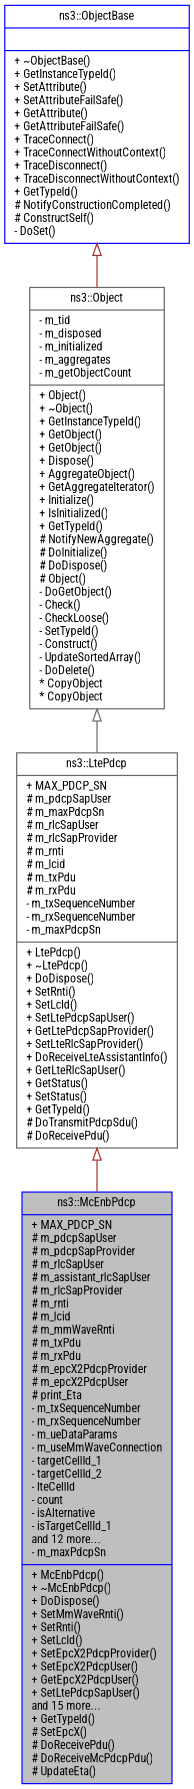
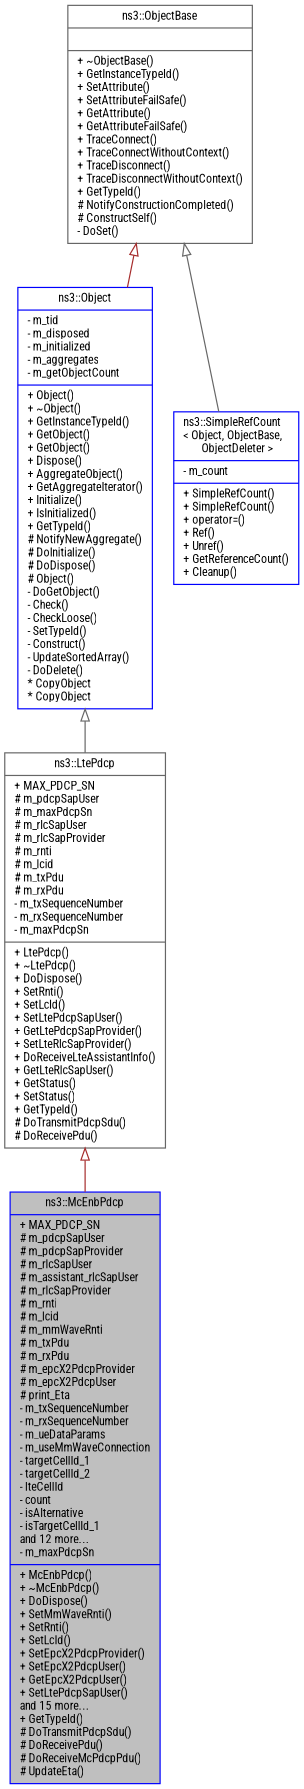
node "ns3::ObjectBase": color blue -> gray40
node "ns3::Object": color gray40 -> blue
node "ns3::SimpleRefCount": added
node "ns3::McEnbPdcp": text "# SetEpcX()" -> "# DoTransmitPdcpSdu()"
